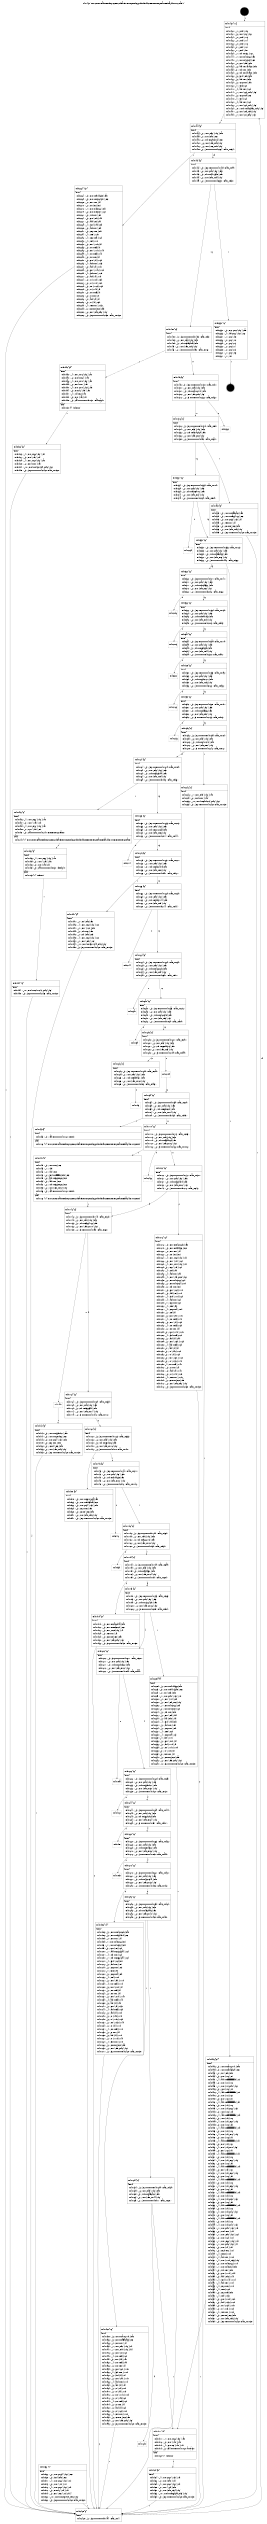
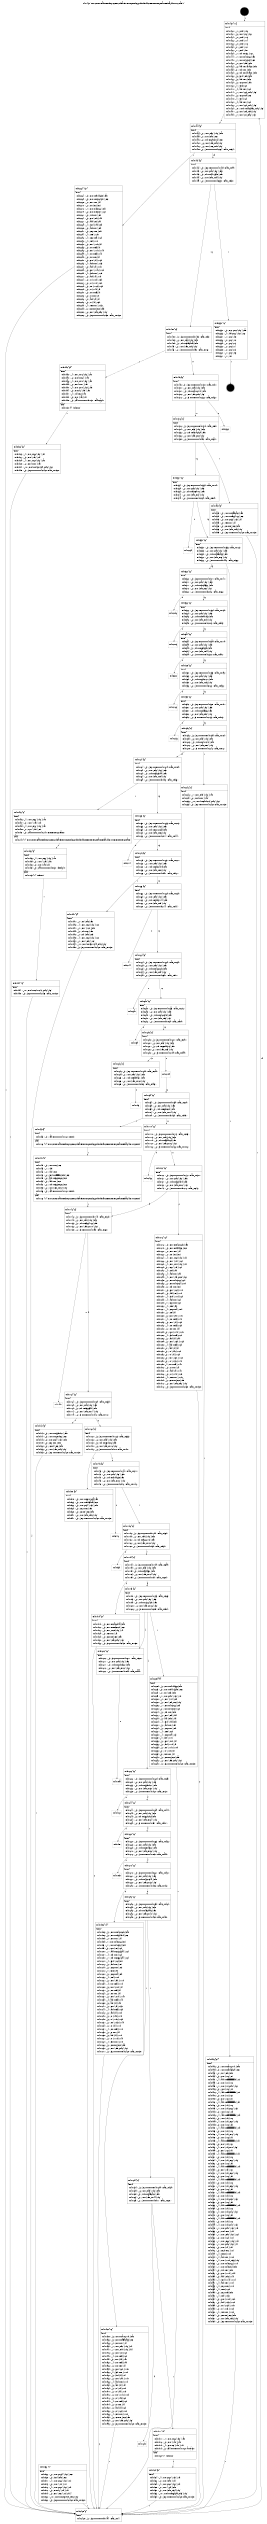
edge "0x401710 [28]" -> "0x401d40 [40]": now "0x401d3b [5]" -> "0x401d40 [40]"
edge "0x401af0" -> "0x401b42 [30]": now "0x401764 [28]" -> "0x401b42 [30]"
edge "0x40180c [28]" -> "0x401828 [28]": now "0x4017f0 [28]" -> "0x401828 [28]"
edge "0x401998 [314]" -> "0x401b11 [19]": now "0x401998 [314]" -> "0x40248e [5]"
